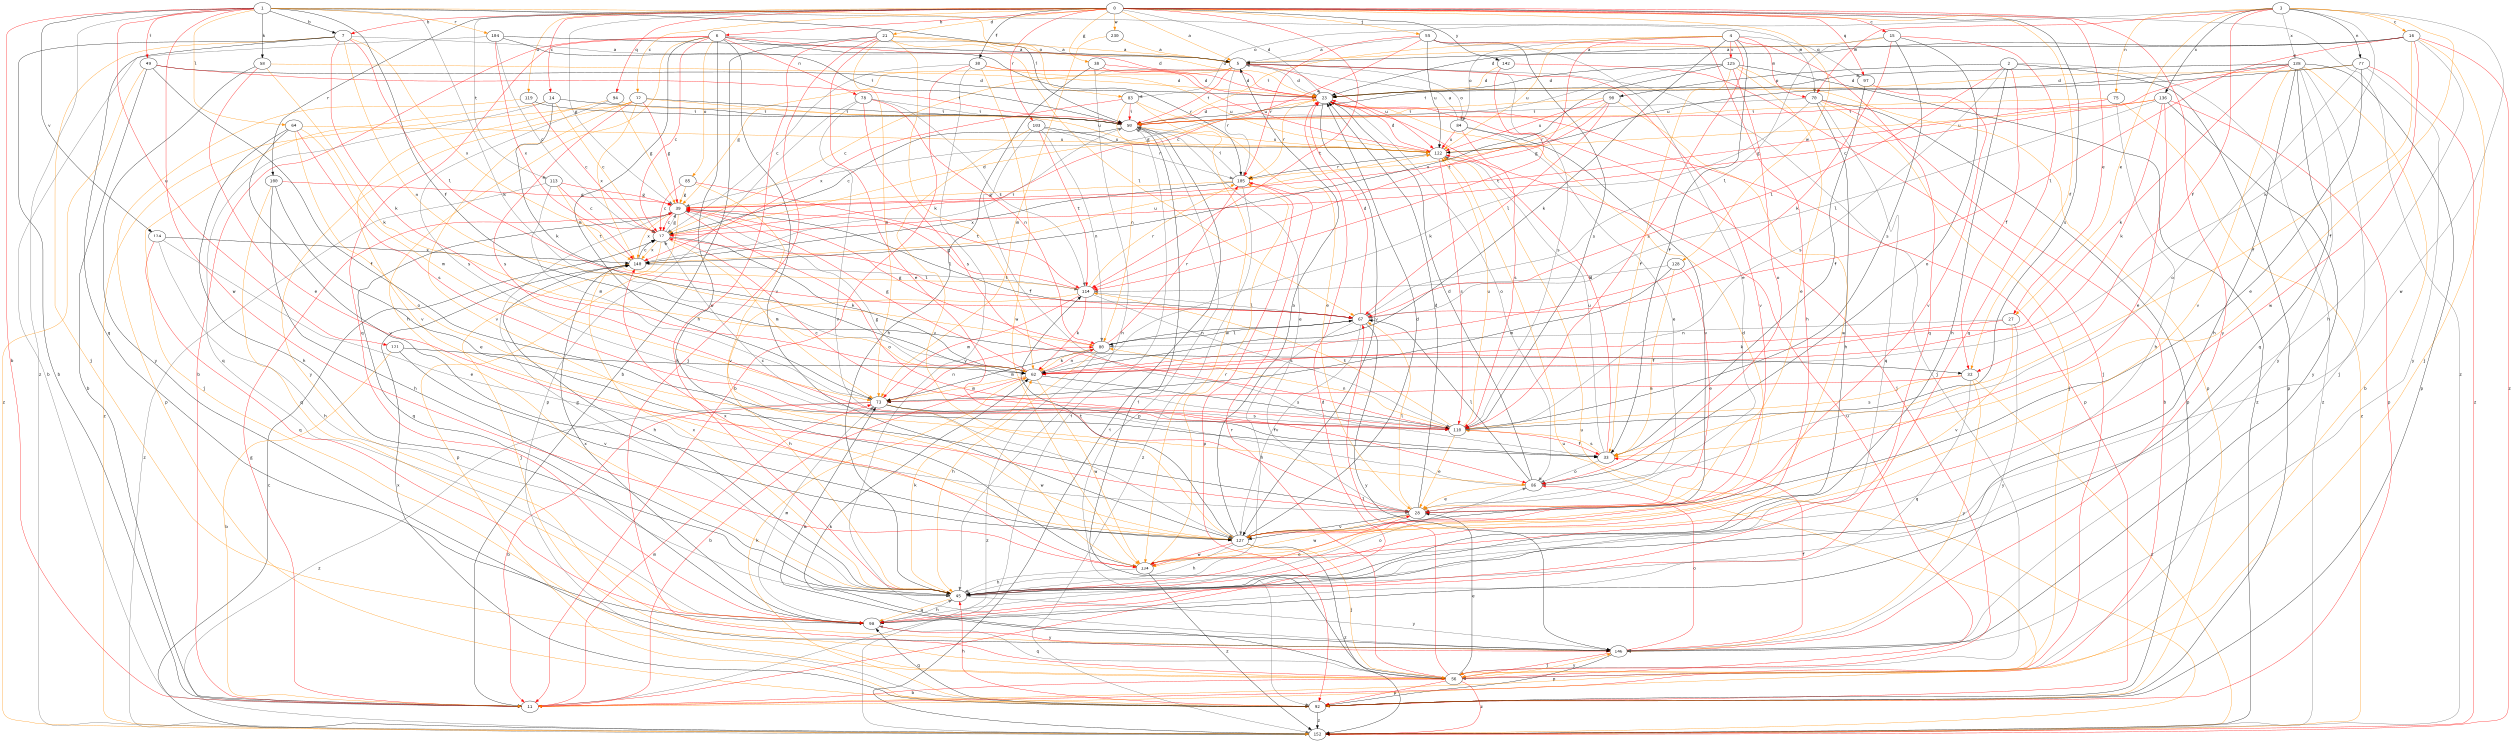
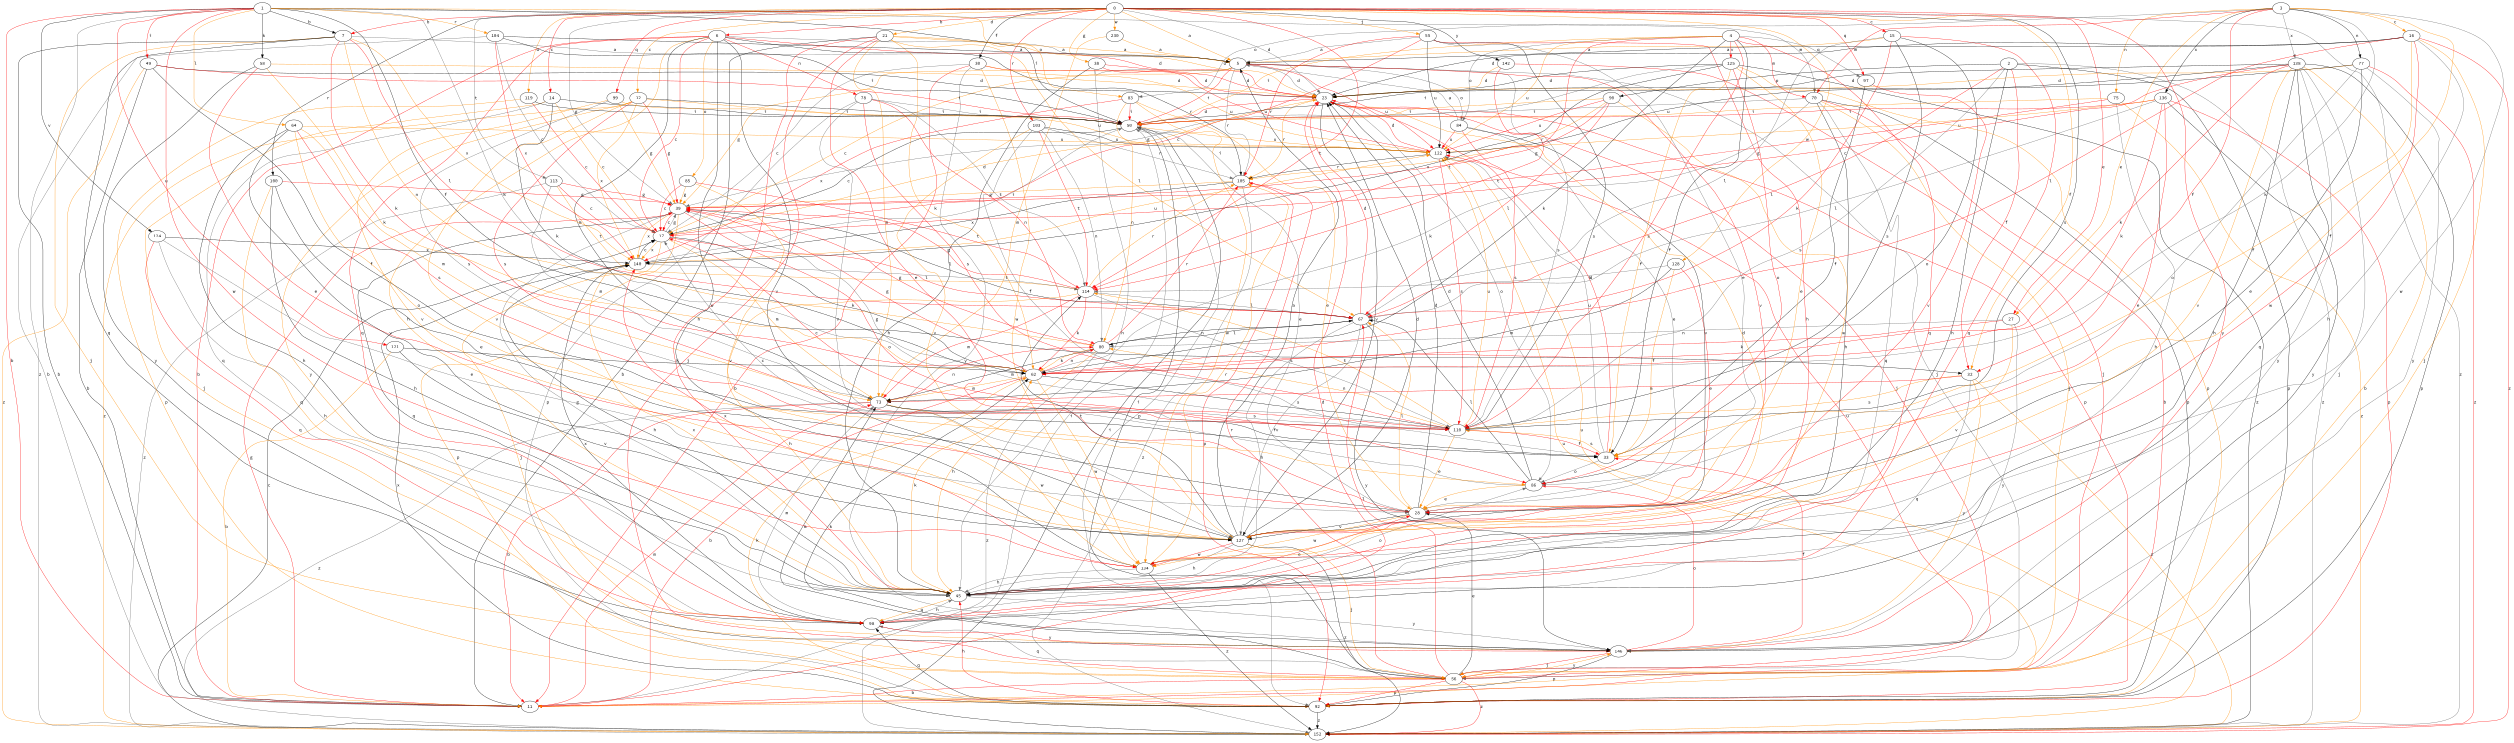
node "94": label "94" -> "99"
